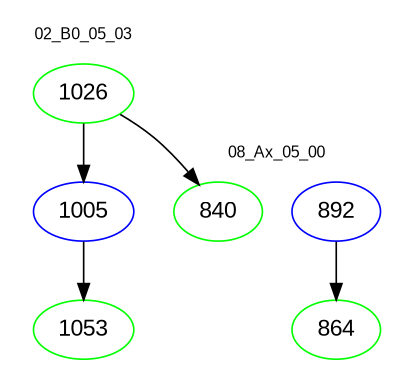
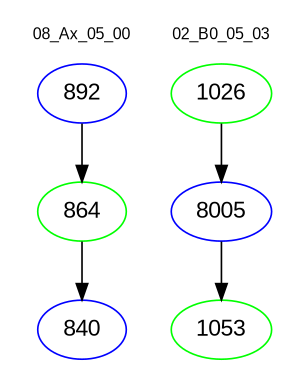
edge "1026" -> "840": now "864" -> "840"
node "1005": label "1005" -> "8005"
node "840": color green -> blue
